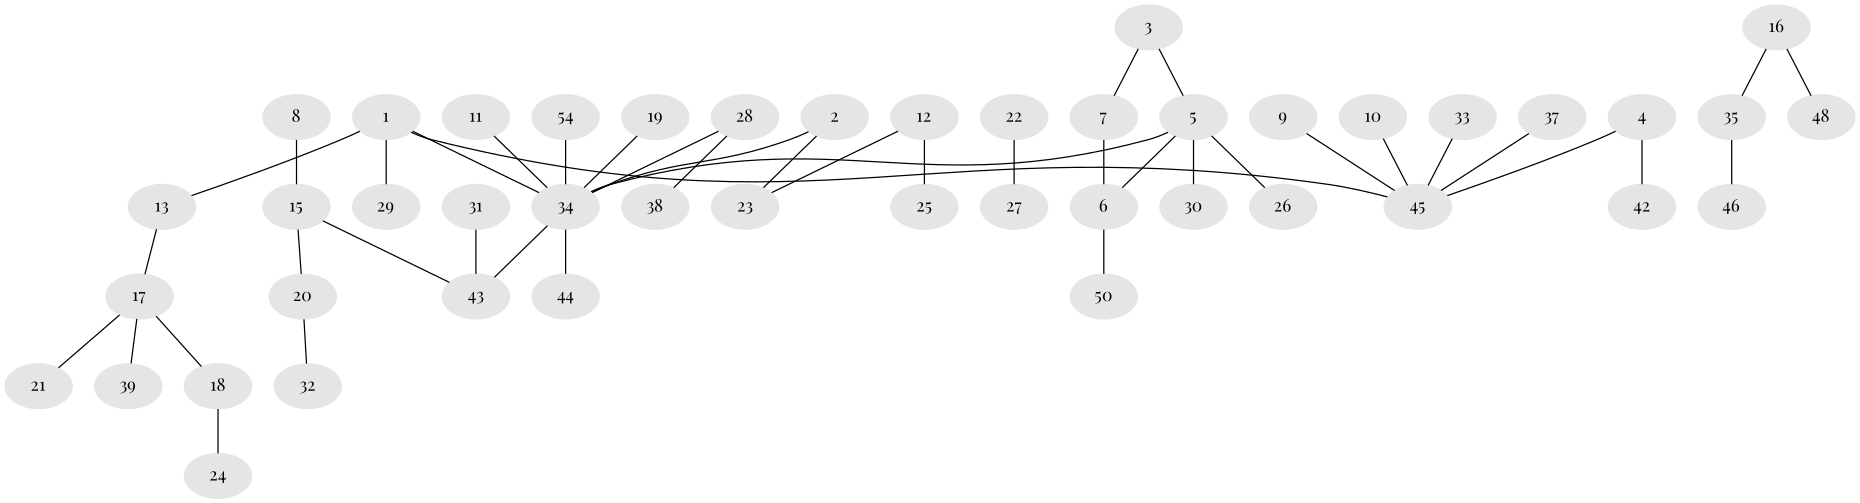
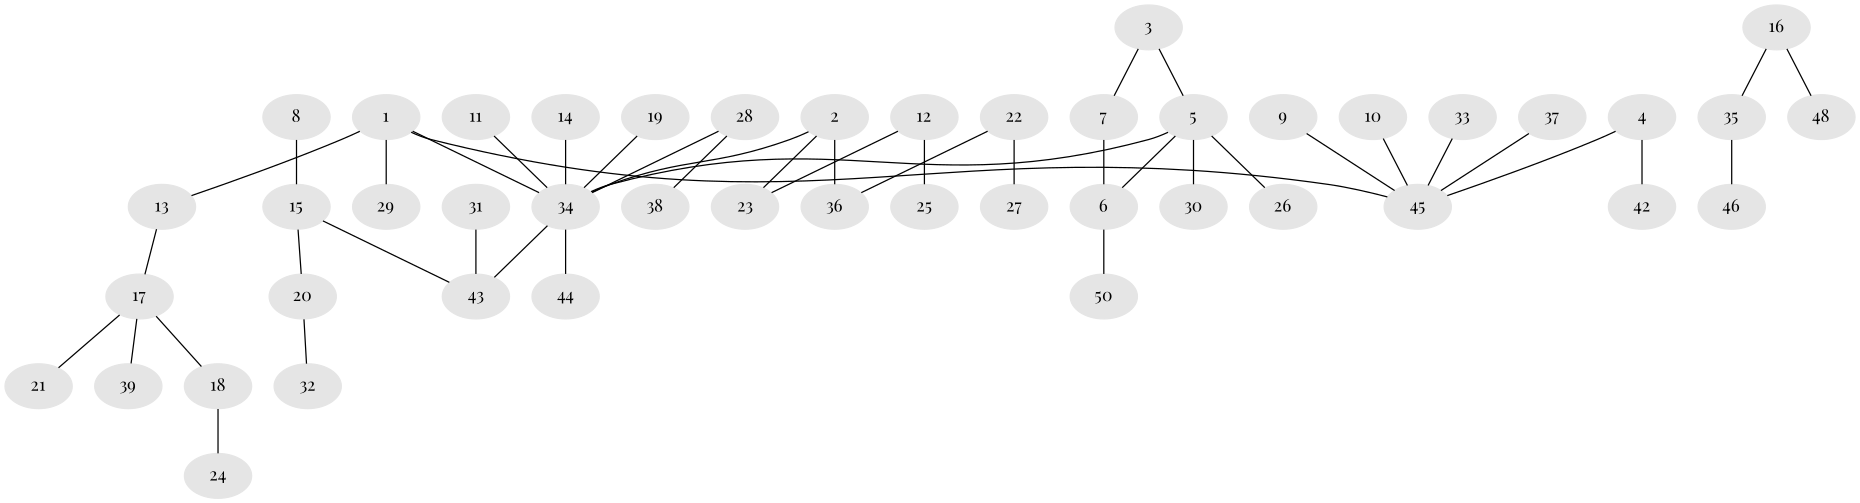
node "54": label "54" -> "14"
node "36": added
